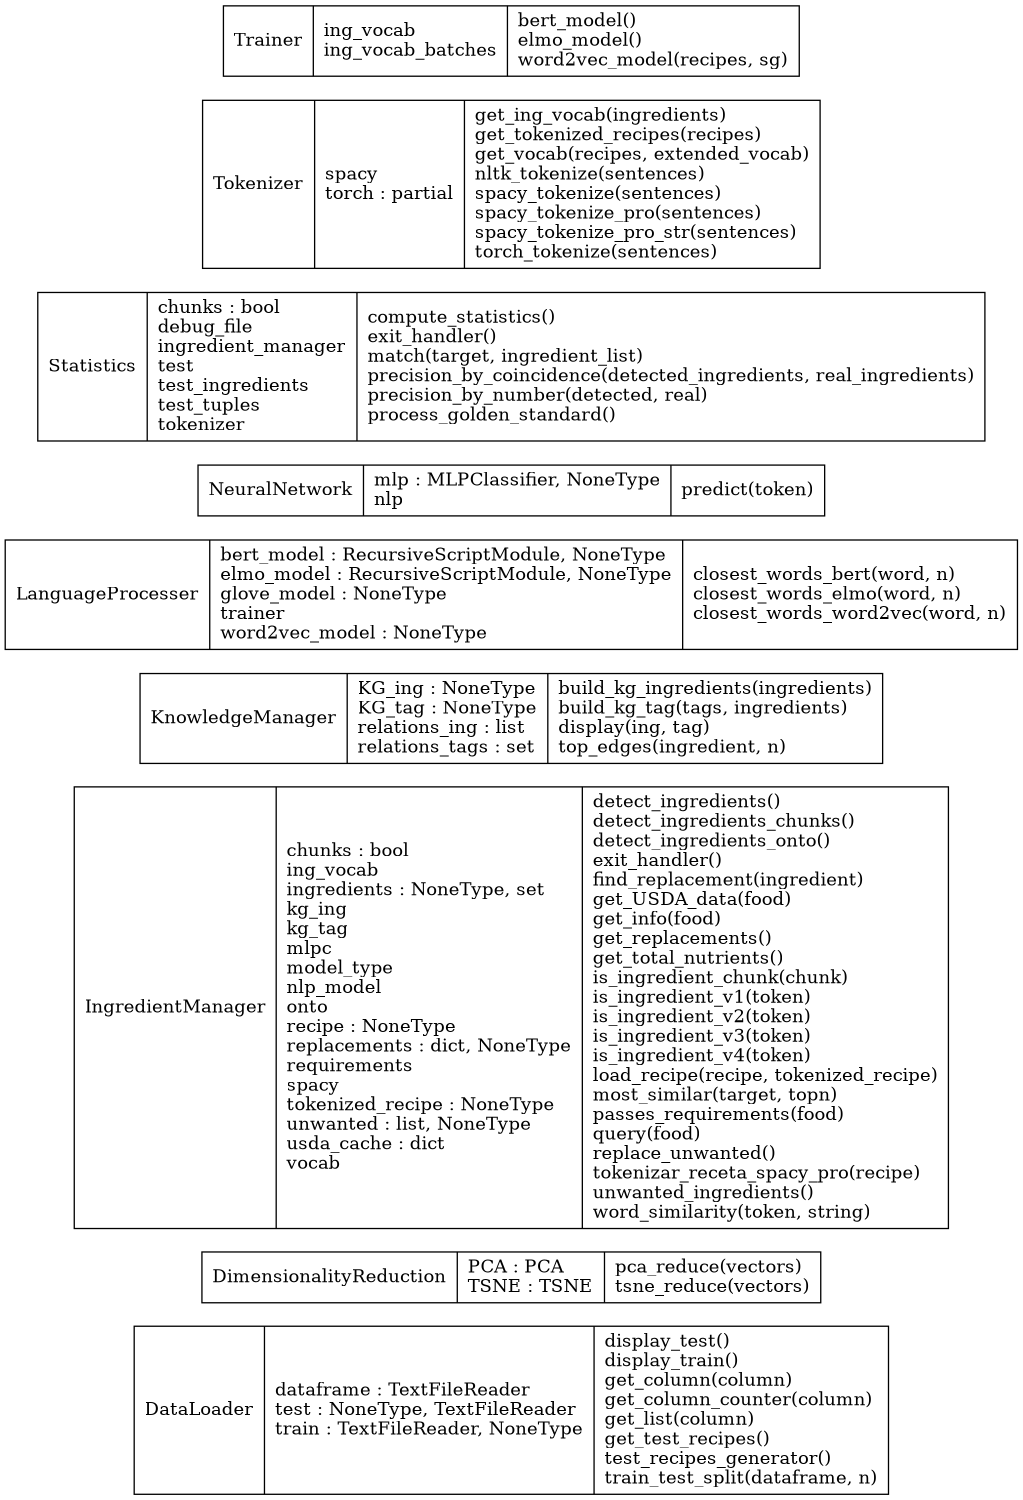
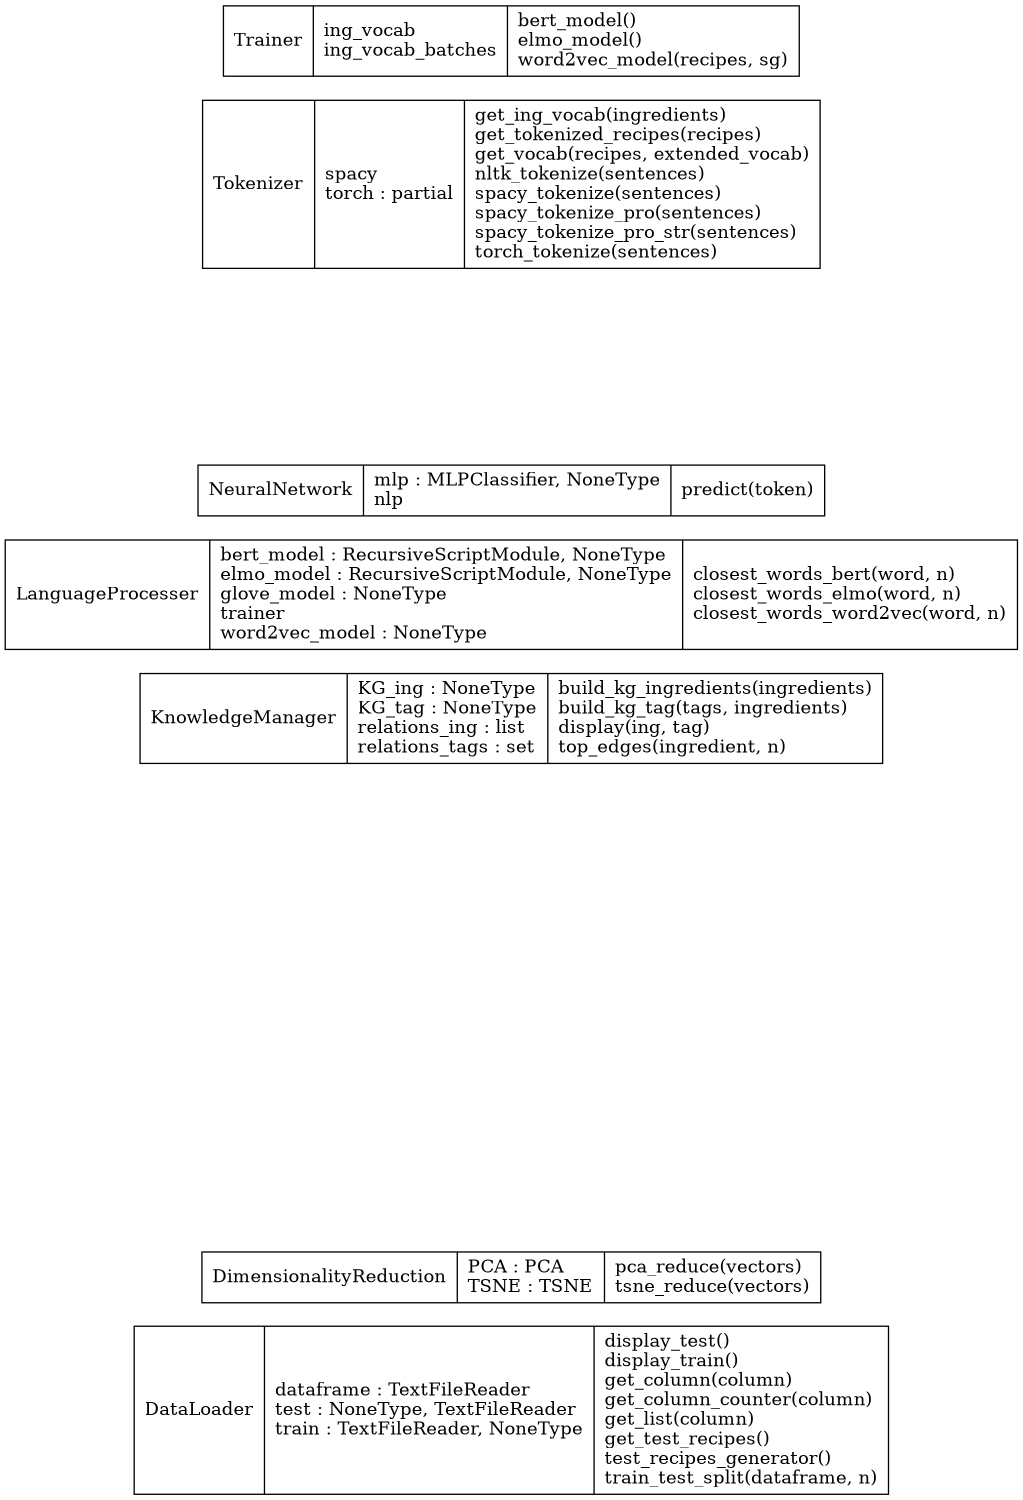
node "Statistics": removed
node "IngredientManager": removed
